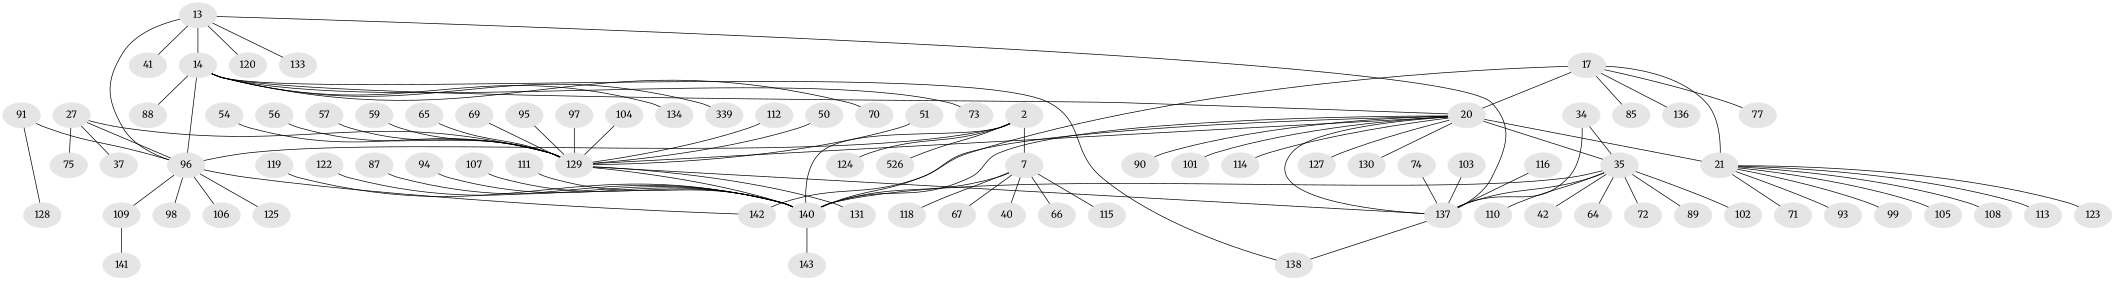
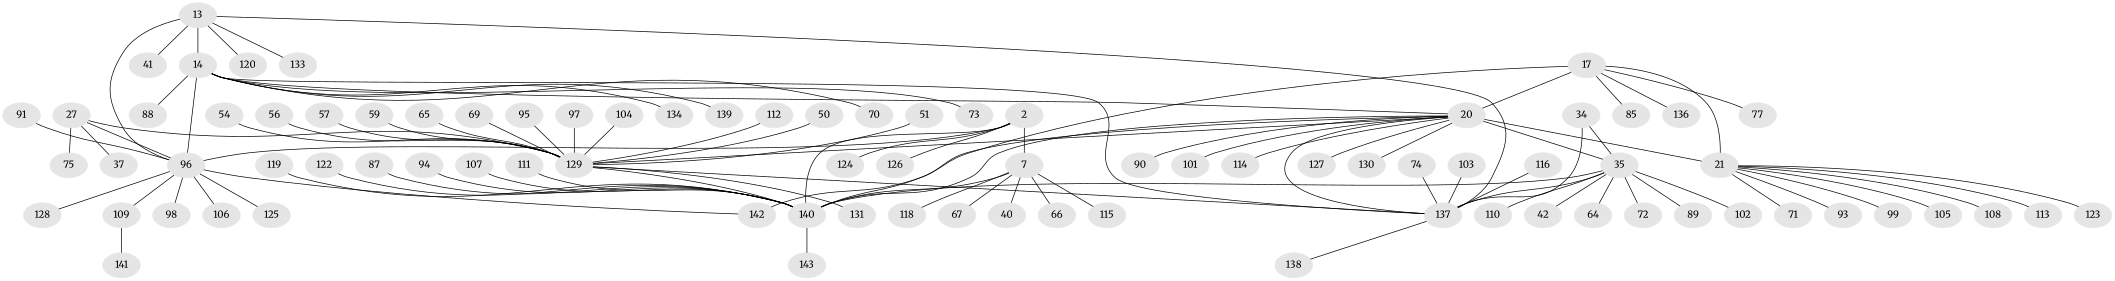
edge "14" -- "138": now "14" -- "137"
node "339": label "339" -> "139"
edge "91" -- "128": now "96" -- "128"
node "526": label "526" -> "126"
